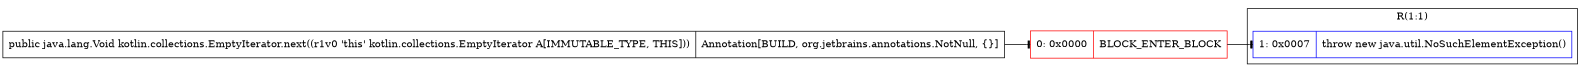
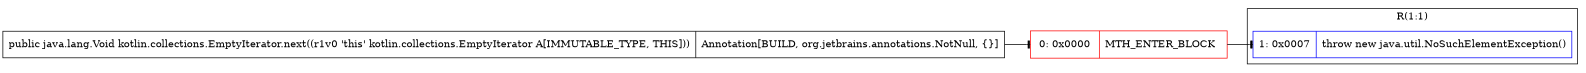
node "0: 0x0000": text "BLOCK_ENTER_BLOCK" -> "MTH_ENTER_BLOCK"
